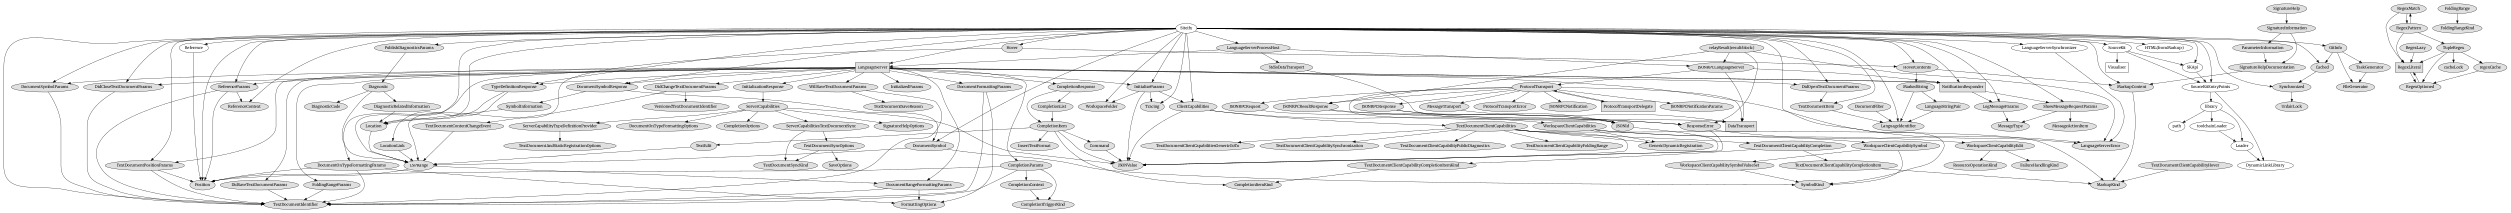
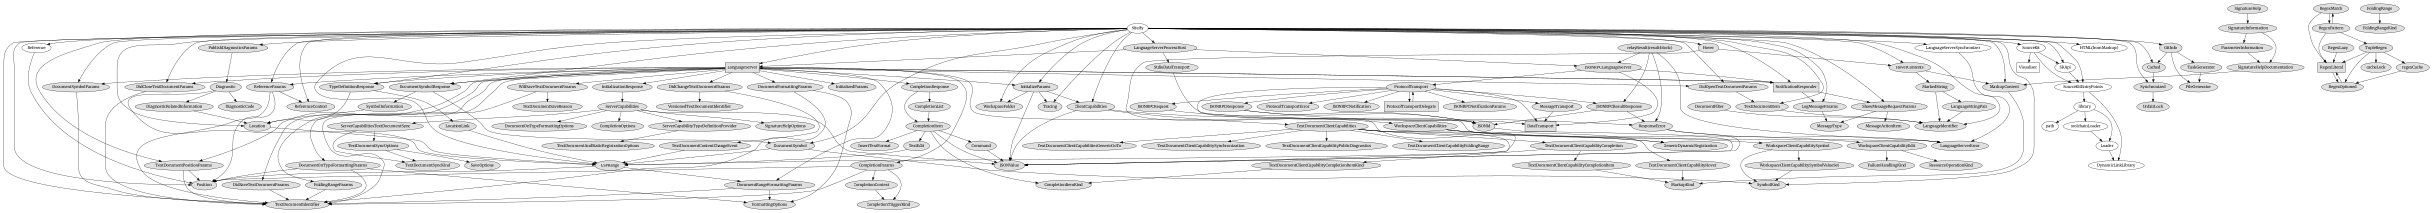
edge "TextDocumentClientCapabilities" -> "MarkupKind": now "TextDocumentClientCapabilities" -> "TextDocumentClientCapabilityHover"
